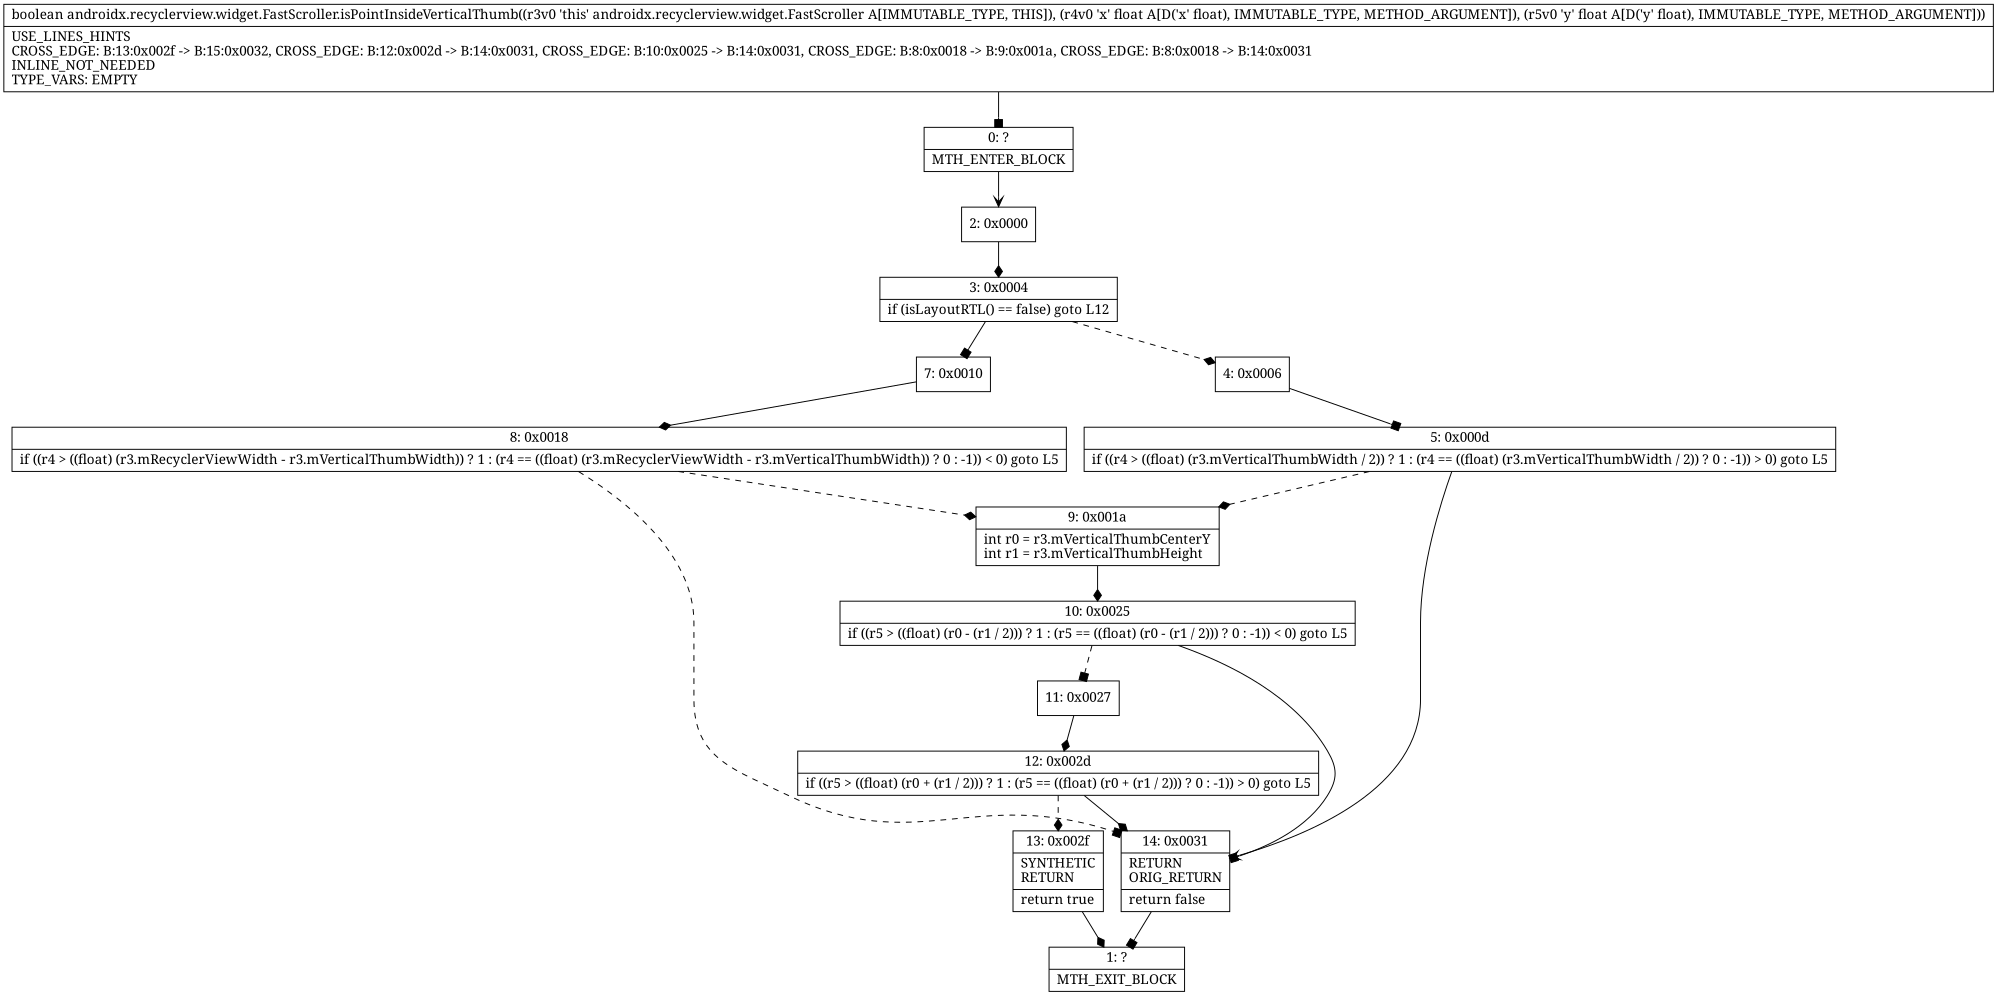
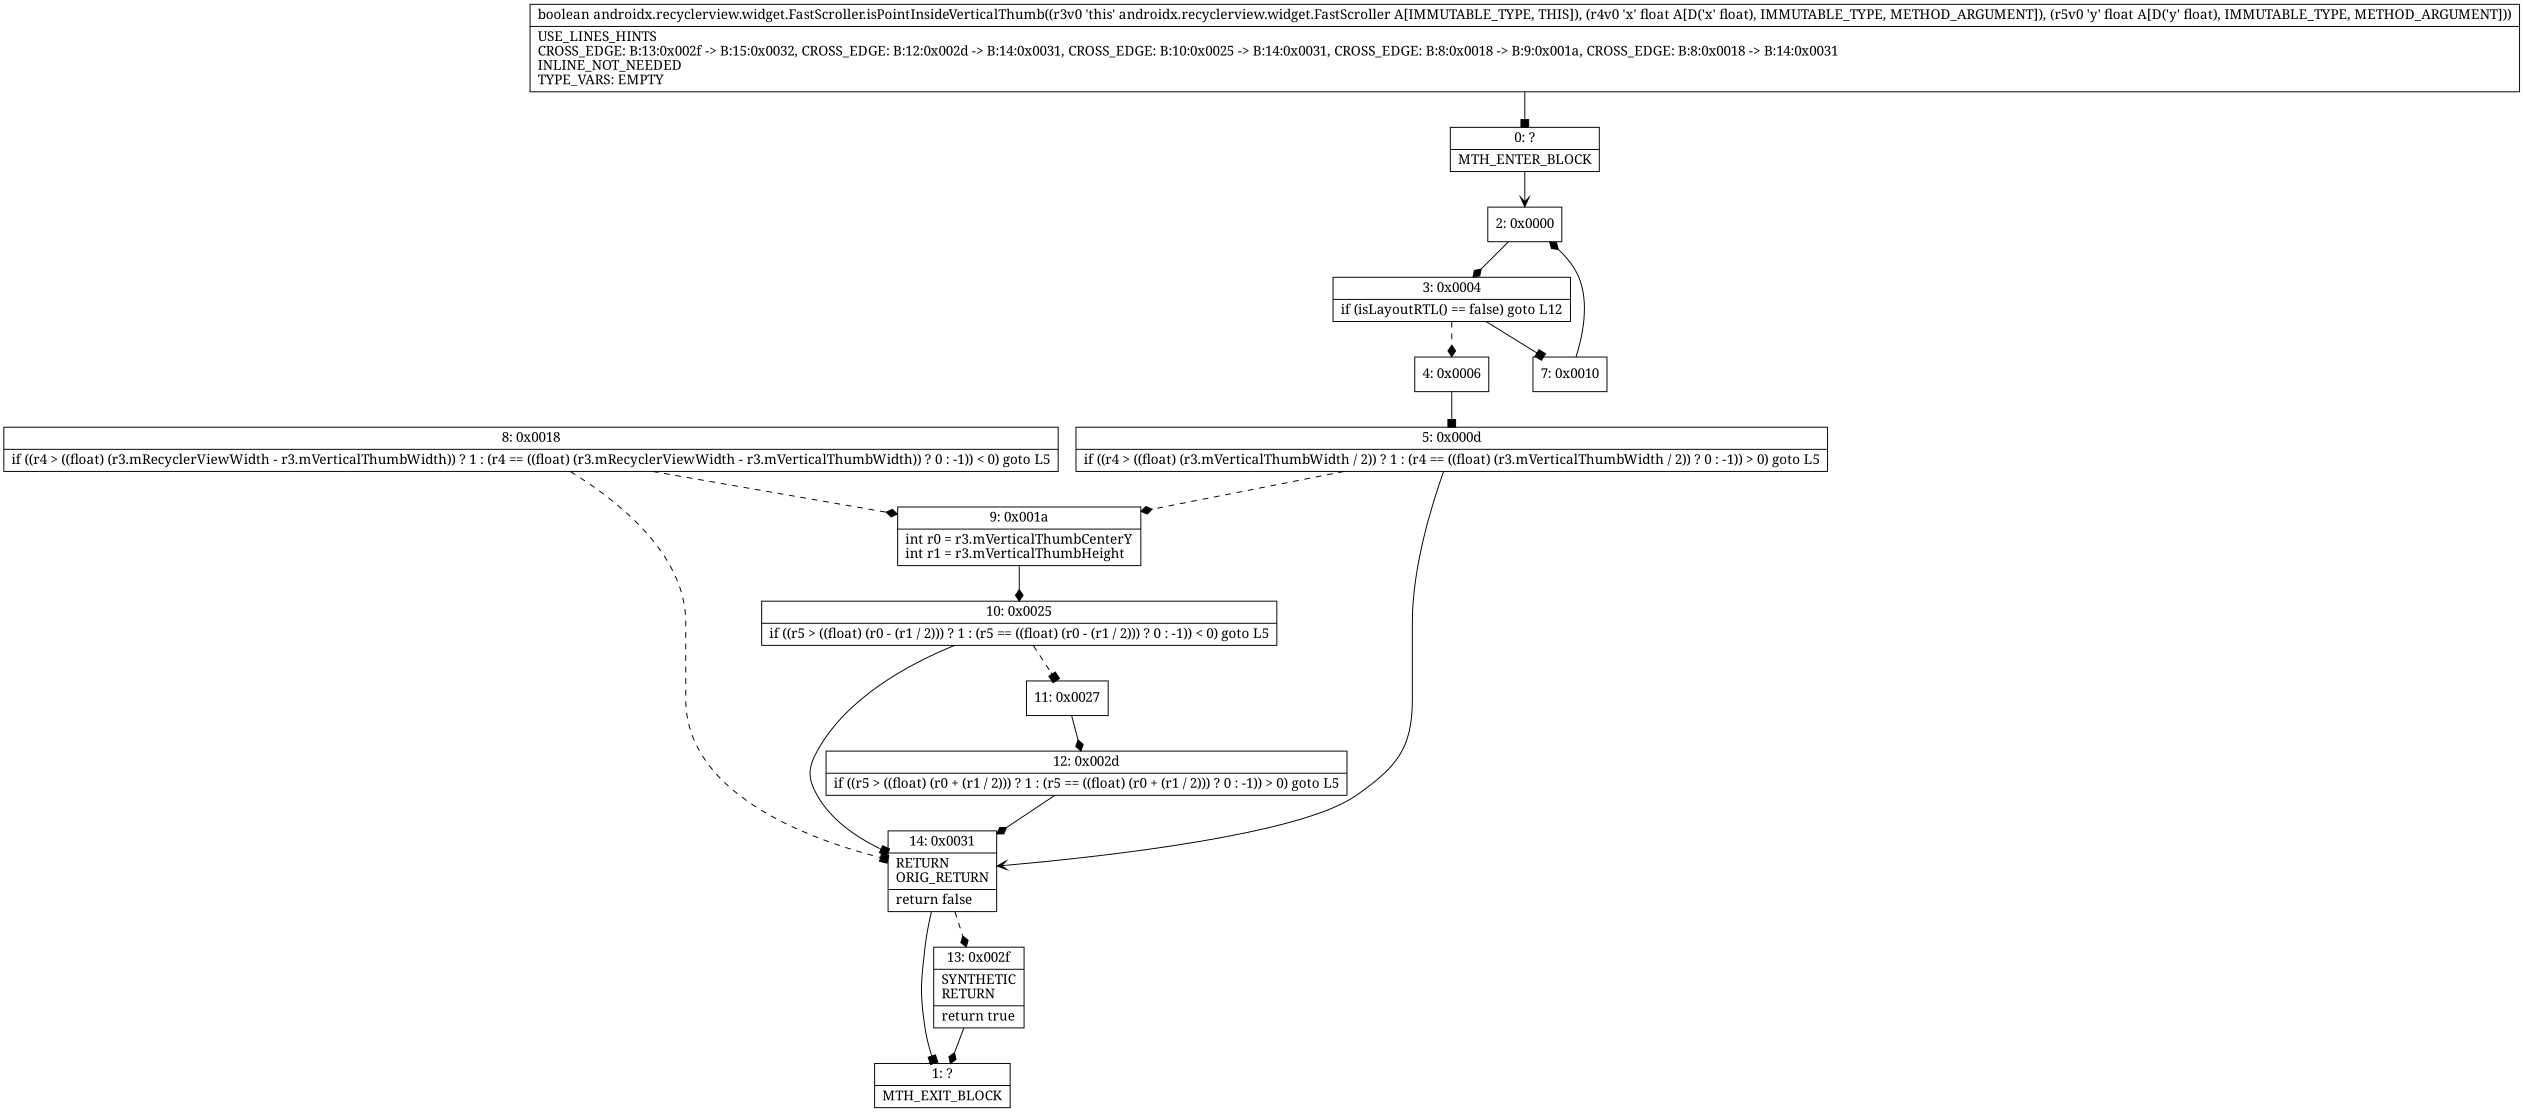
edge "7: 0x0010" -> "8: 0x0018": now "7: 0x0010" -> "2: 0x0000"
edge "12: 0x002d" -> "13: 0x002f": now "14: 0x0031" -> "13: 0x002f"
